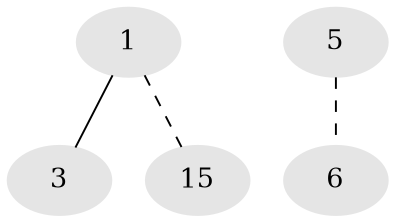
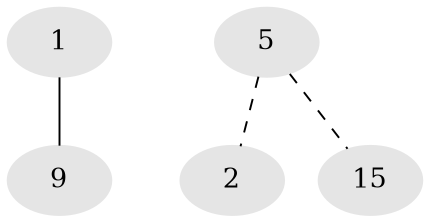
edge "1" -- "15": now "5" -- "15"
node "3": label "3" -> "9"
node "6": label "6" -> "2"
